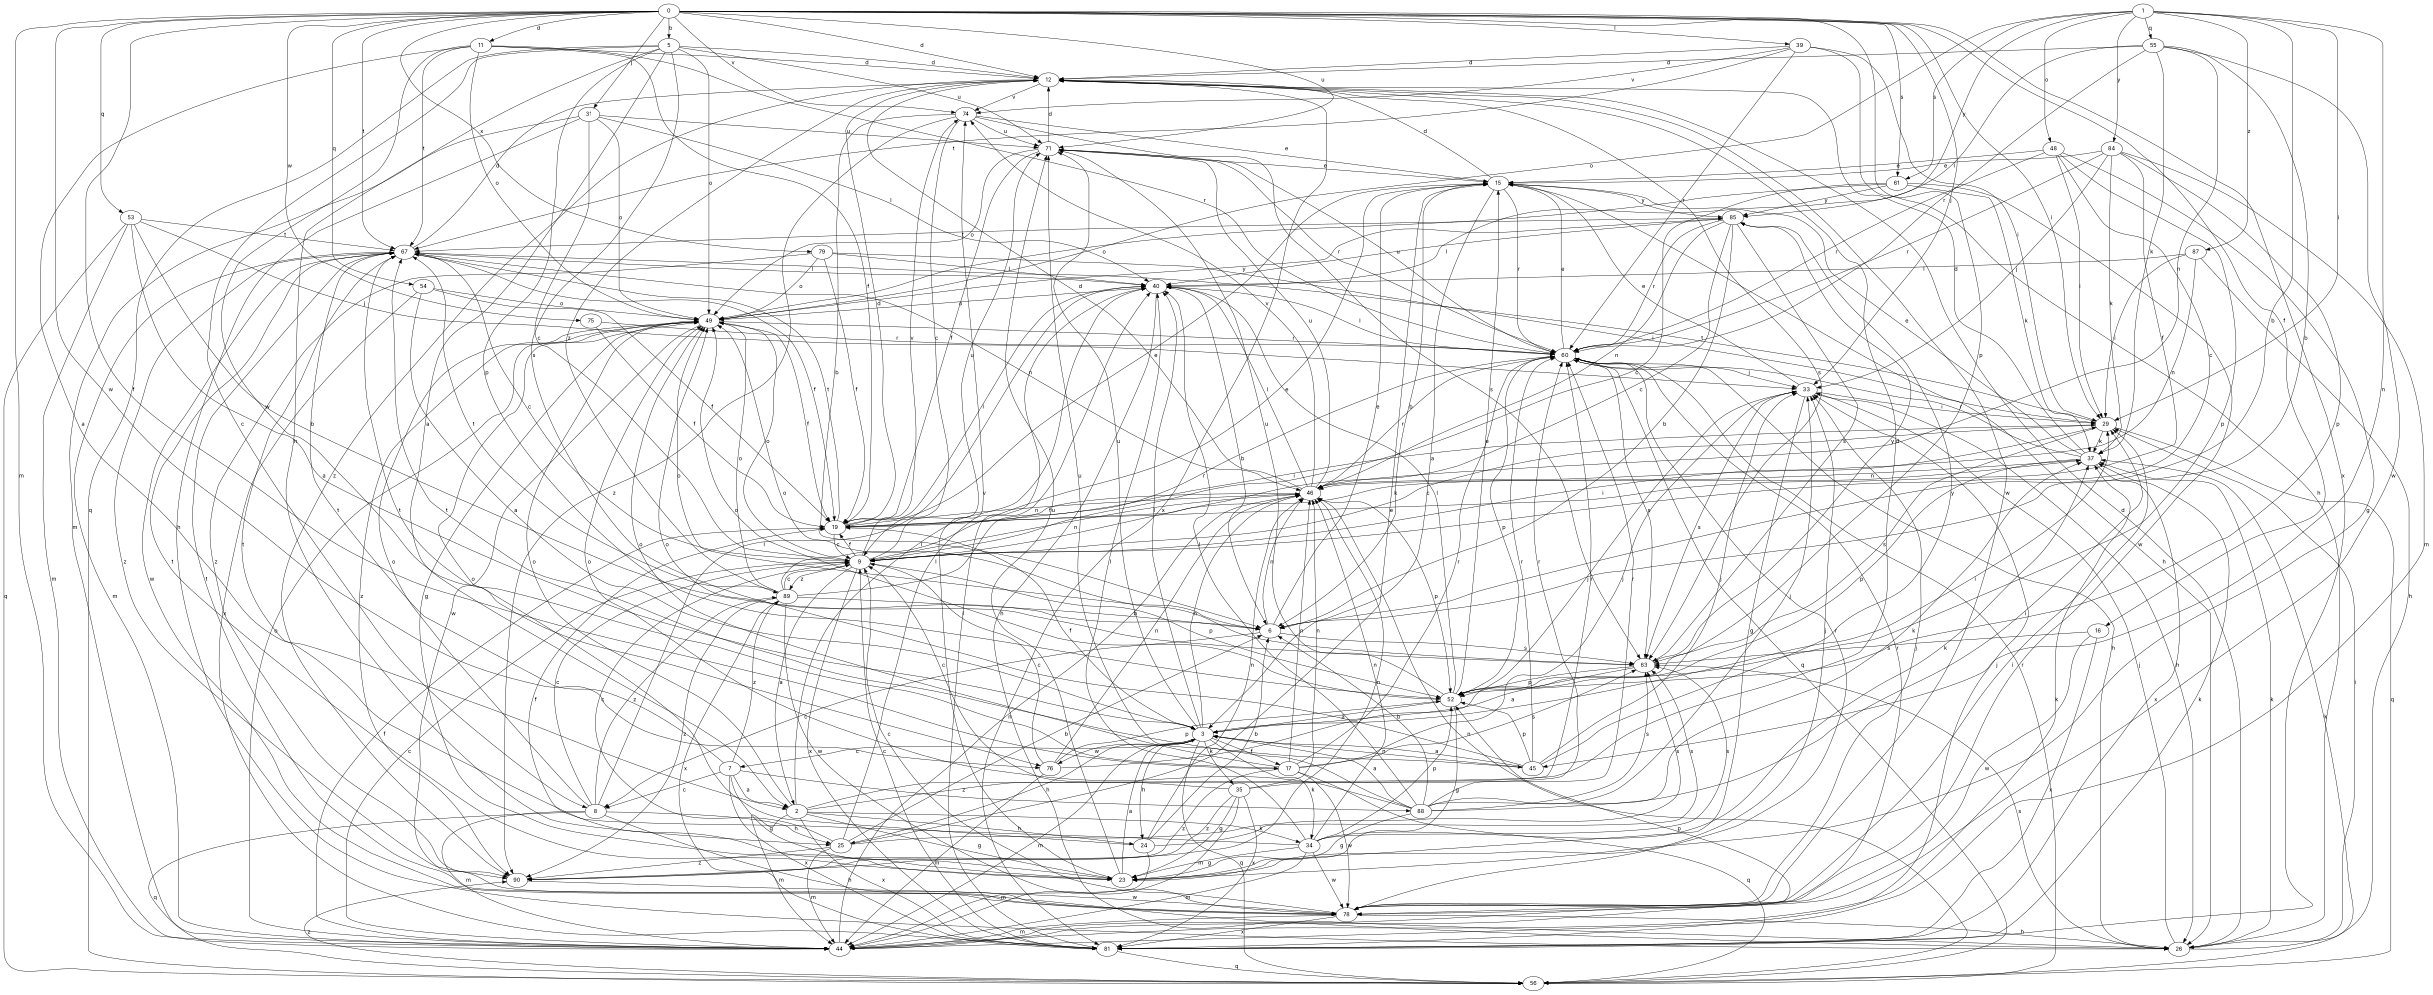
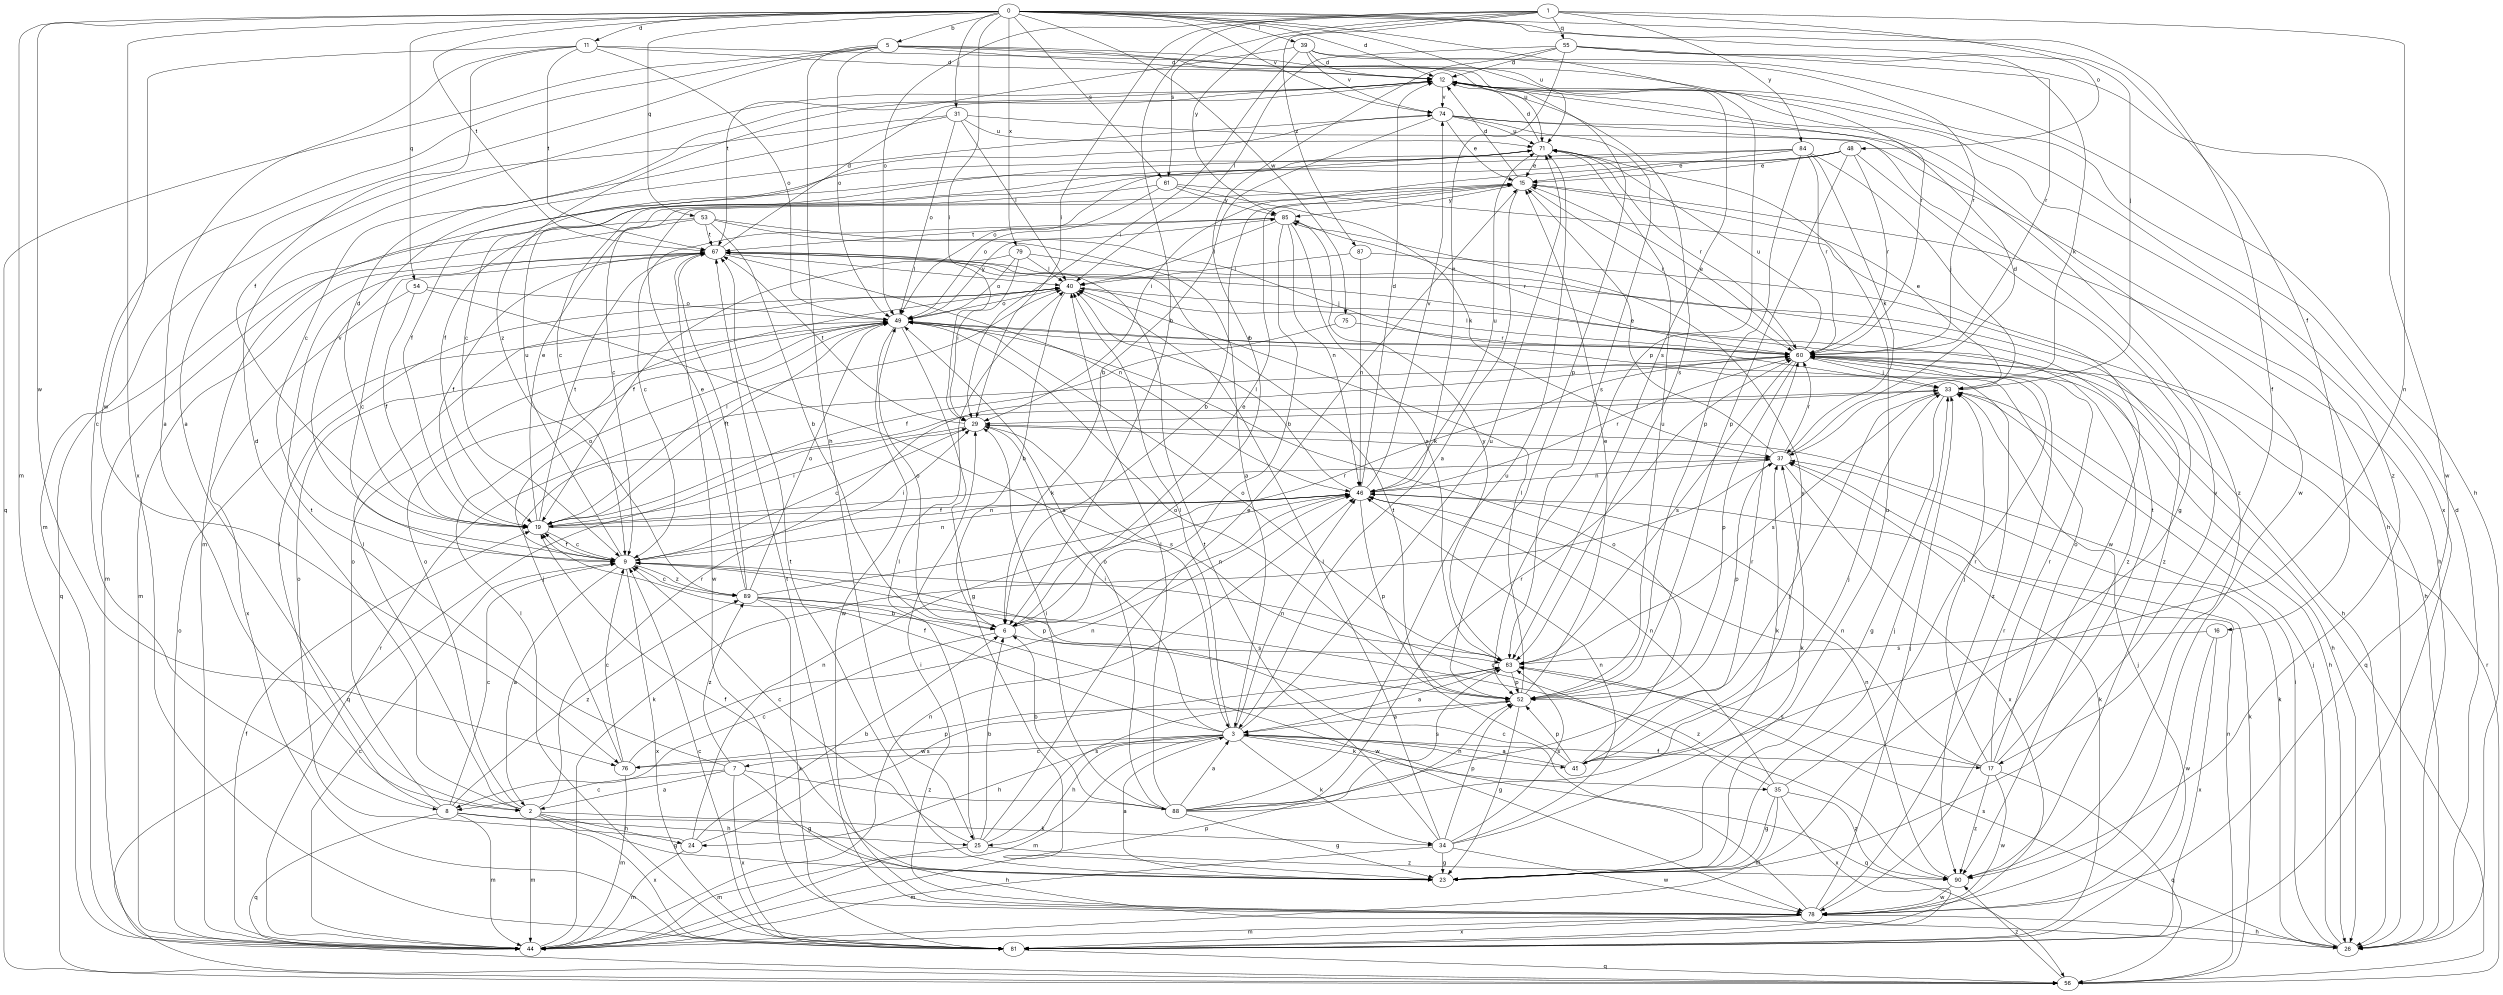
edge "87" -> "29": removed, label "i"
edge "23" -> "74": reversed
